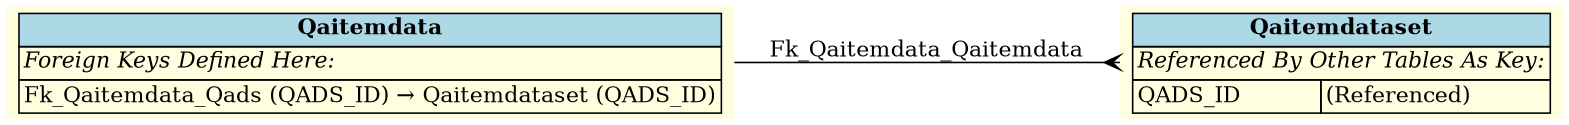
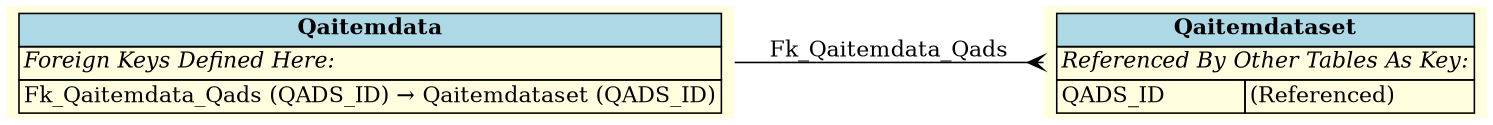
edge "Qaitemdata" -- "Qaitemdataset": label " Fk_Qaitemdata_Qaitemdata " -> " Fk_Qaitemdata_Qads "
